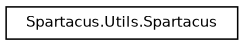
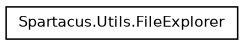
node "Spartacus.Utils.Spartacus": label "Spartacus.Utils.Spartacus" -> "Spartacus.Utils.FileExplorer"
